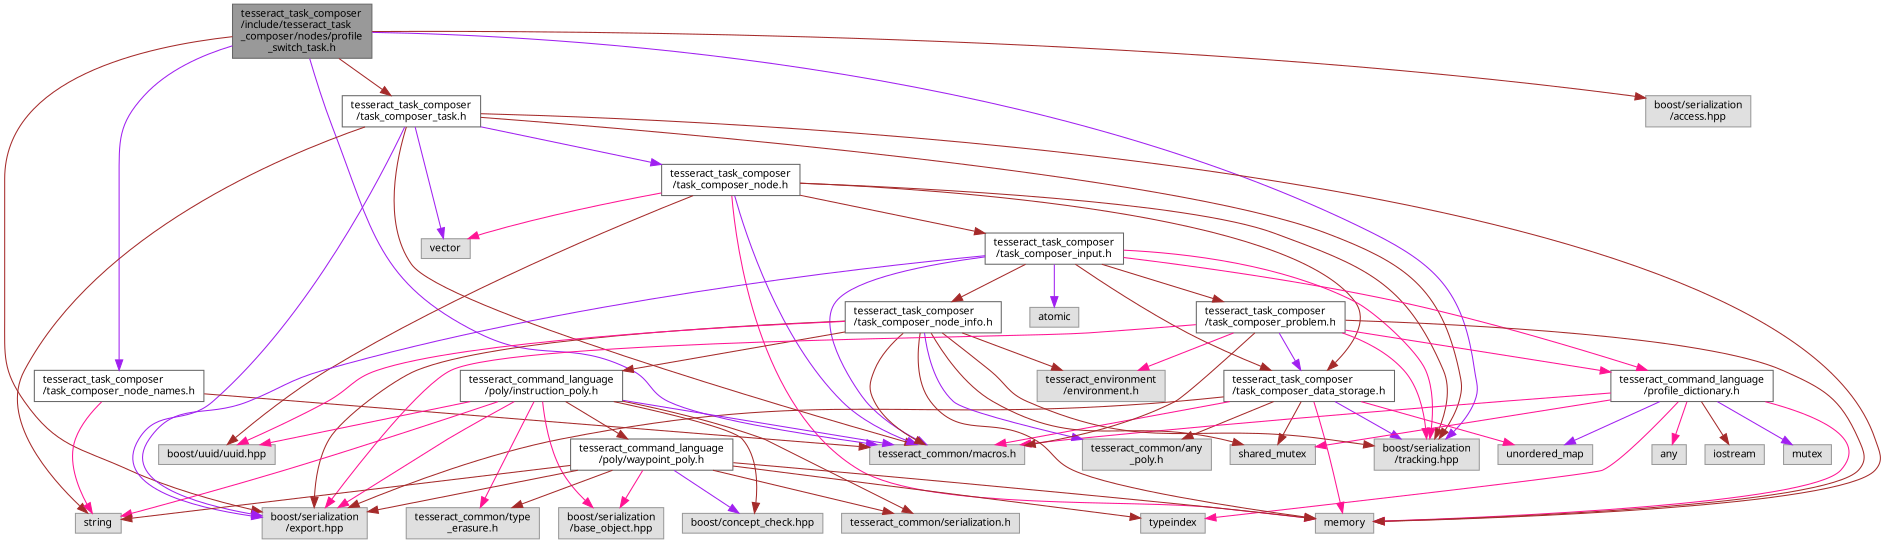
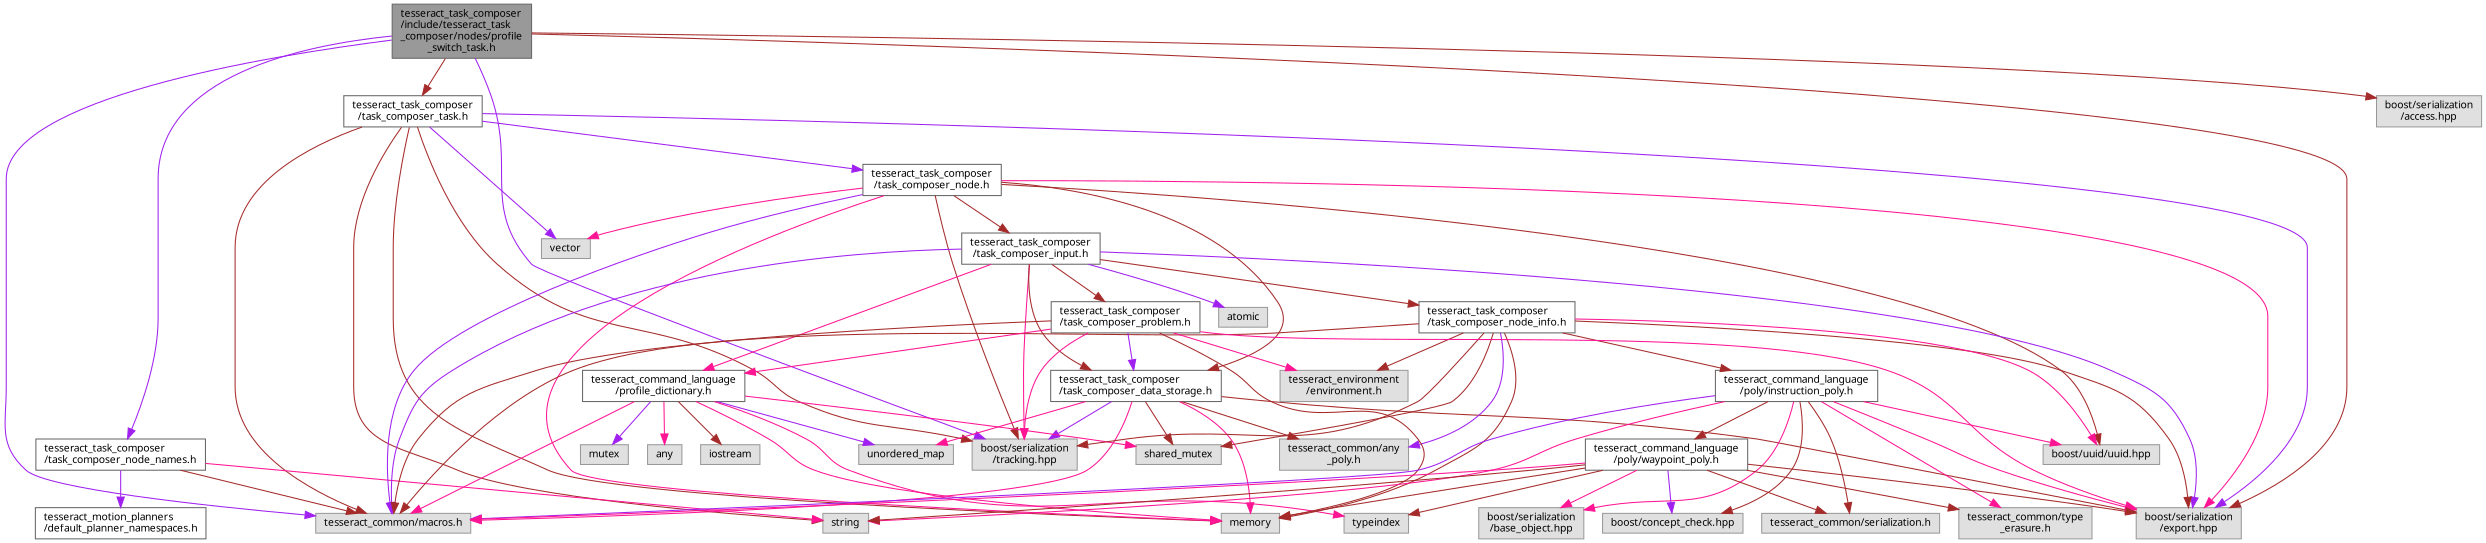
edge "tesseract_task_composer /task_composer_node.h" -> "boost/serialization /export.hpp": added
edge "tesseract_command_language /poly/waypoint_poly.h" -> "tesseract_common/macros.h": added
node "tesseract_motion_planners /default_planner_namespaces.h": added
